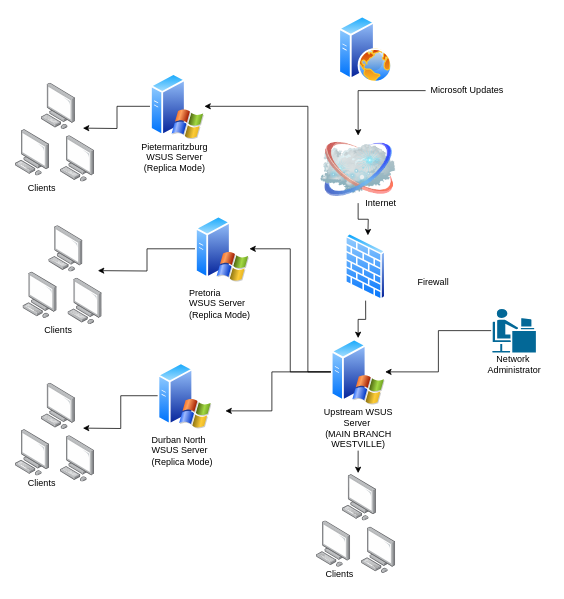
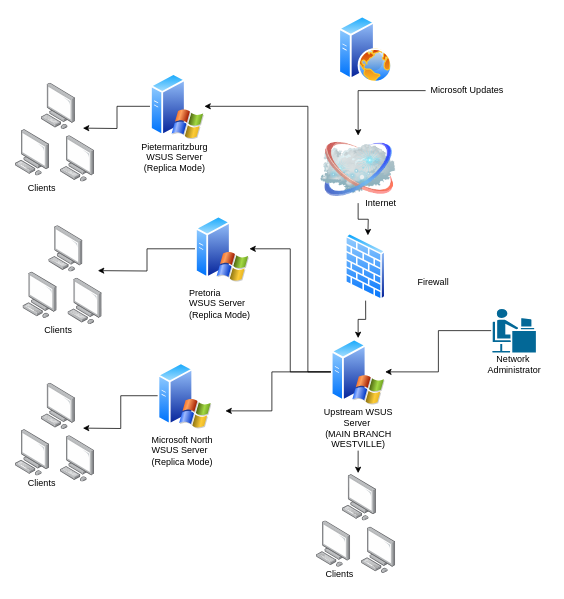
node "Durban North WSUS Server (Replica Mode)": label "Durban North WSUS Server (Replica Mode)" -> "Microsoft North WSUS Server (Replica Mode)"
